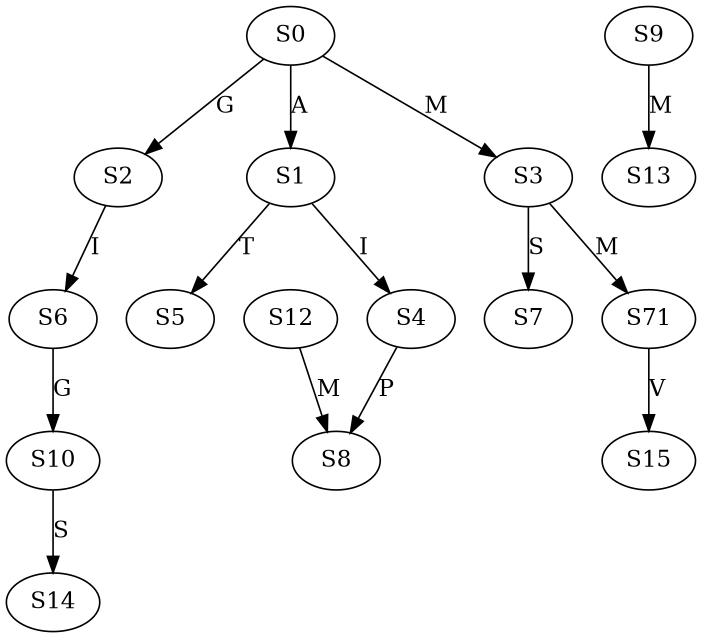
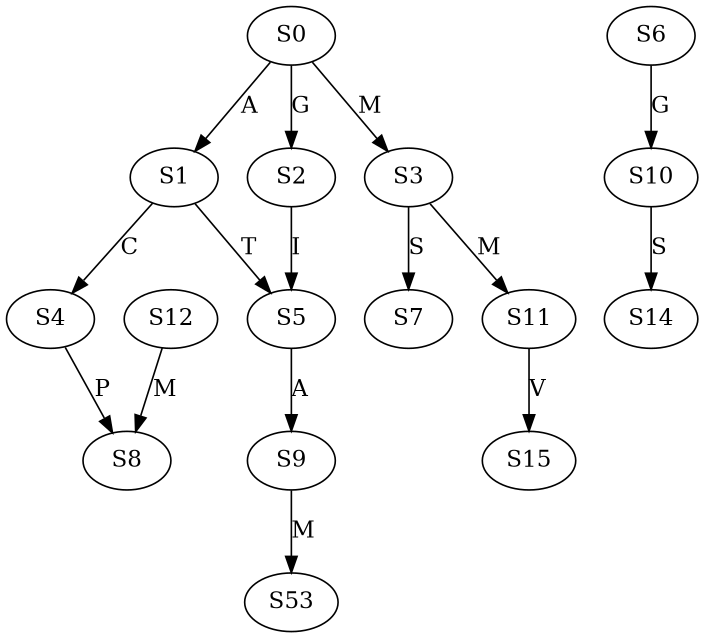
node "S13": label "S13" -> "S53"
edge "S2" -> "S6": now "S2" -> "S5"
edge "S1" -> "S4": label "I" -> "C"
node "S71": label "S71" -> "S11"
edge "S5" -> "S9": added, label "A"
